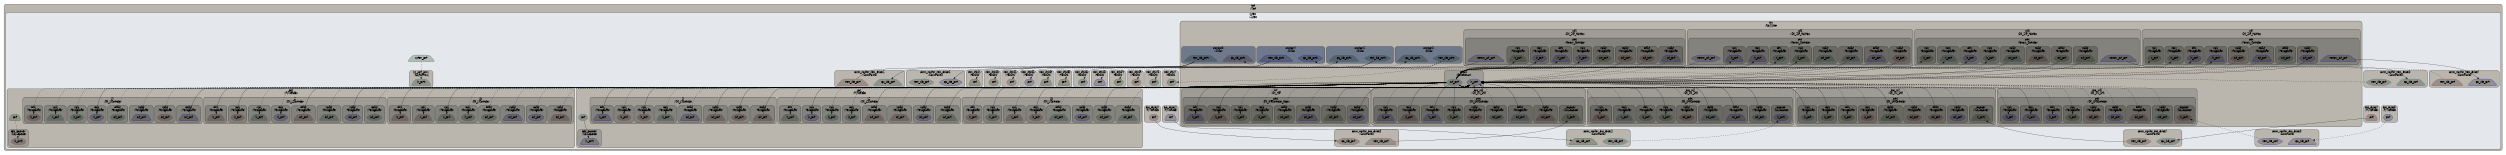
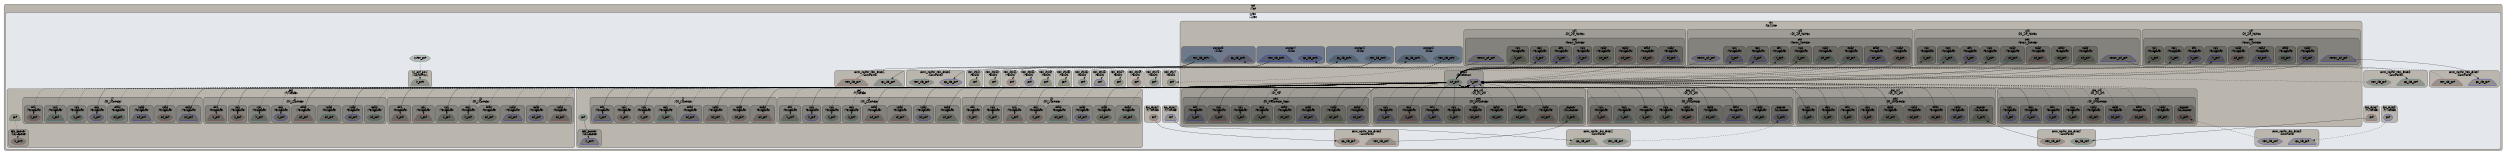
node "system_port": shape trapezium -> hexagon
